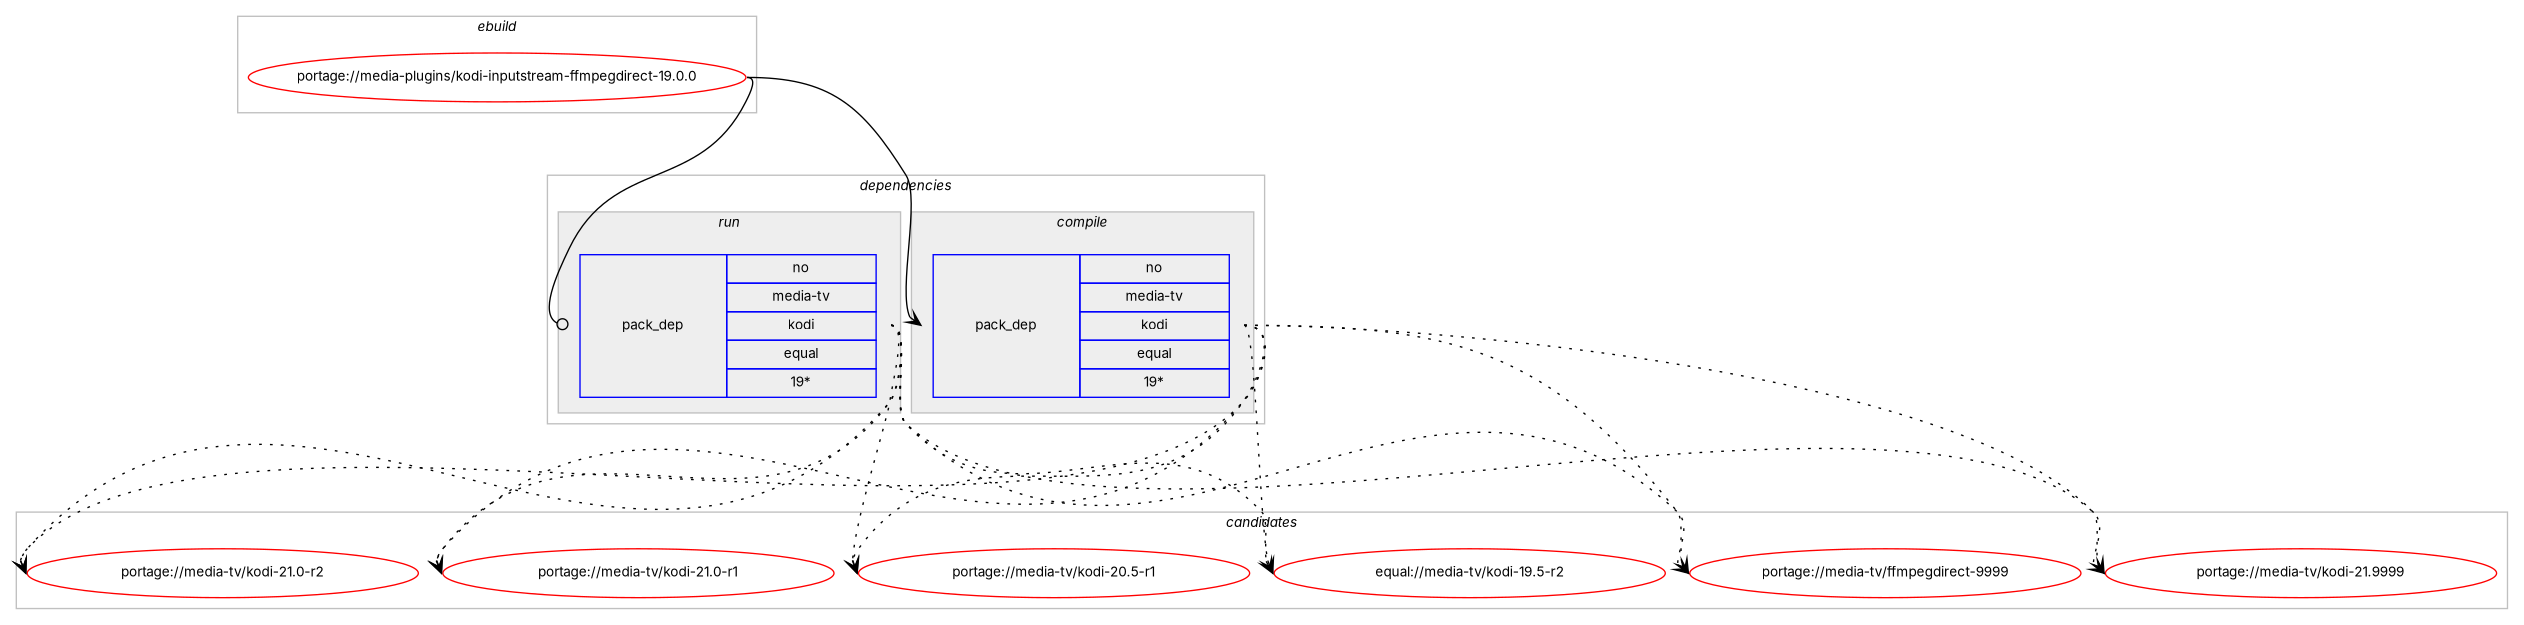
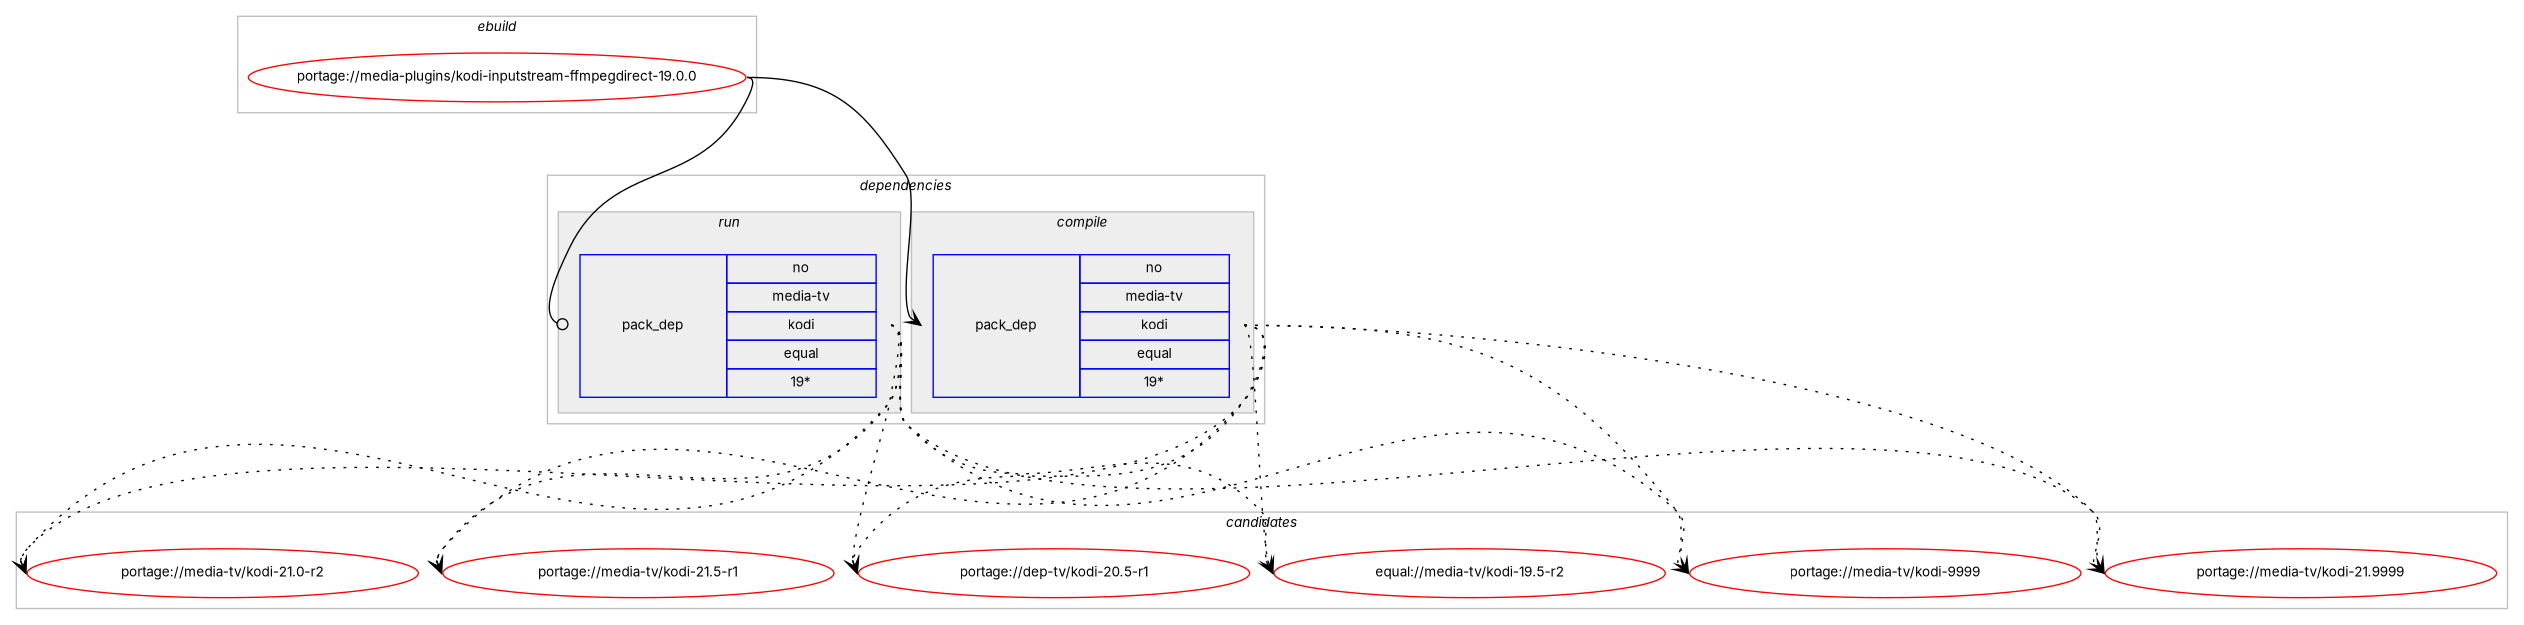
node "portage://media-tv/kodi-21.0-r1": label "portage://media-tv/kodi-21.0-r1" -> "portage://media-tv/kodi-21.5-r1"
node "portage://media-tv/kodi-20.5-r1": label "portage://media-tv/kodi-20.5-r1" -> "portage://dep-tv/kodi-20.5-r1"
node "portage://media-tv/ffmpegdirect-9999": label "portage://media-tv/ffmpegdirect-9999" -> "portage://media-tv/kodi-9999"
